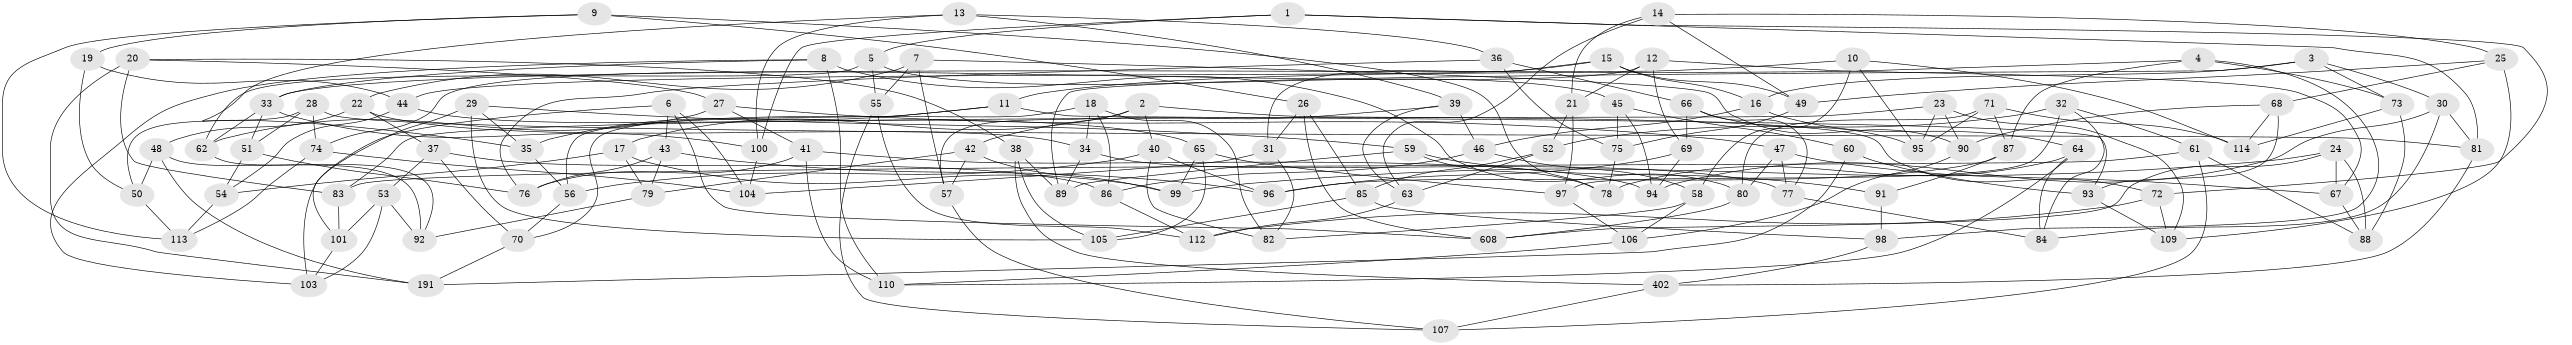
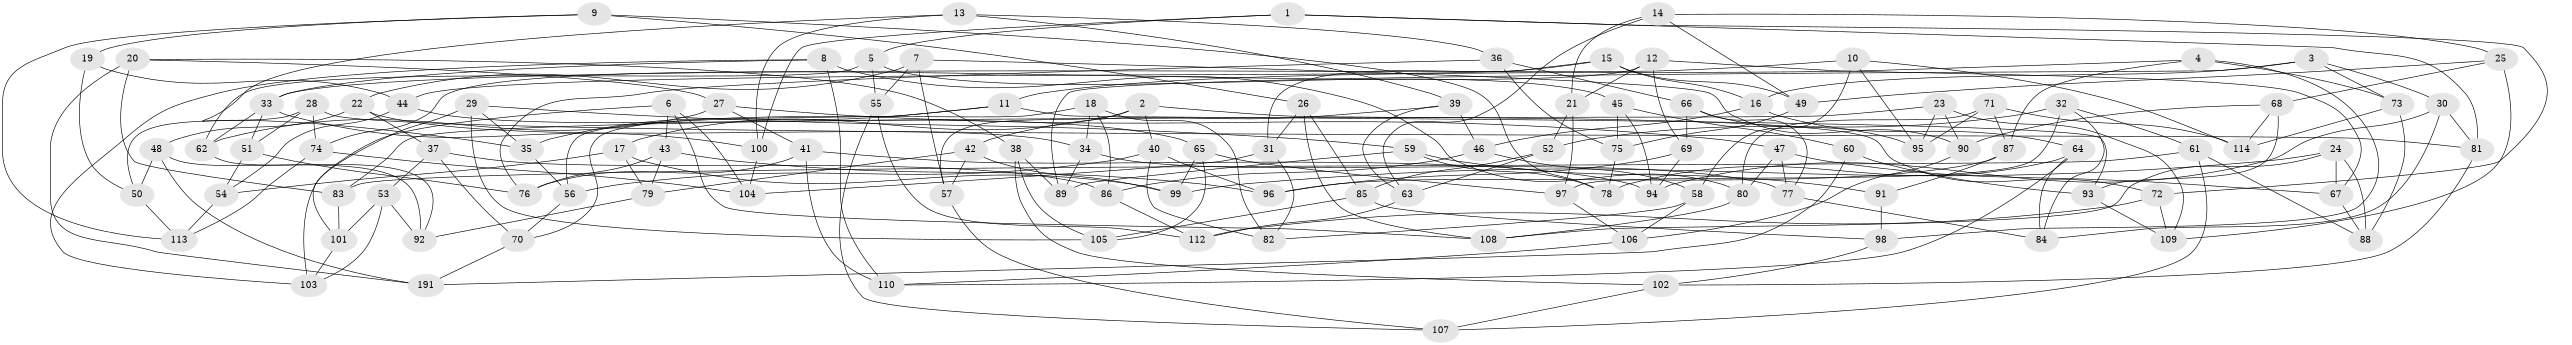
node "608": label "608" -> "108"
node "402": label "402" -> "102"
